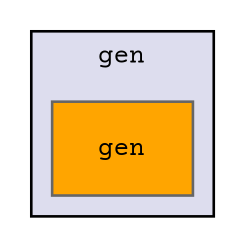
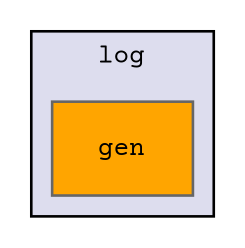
cluster "gen": label "gen" -> "log"
